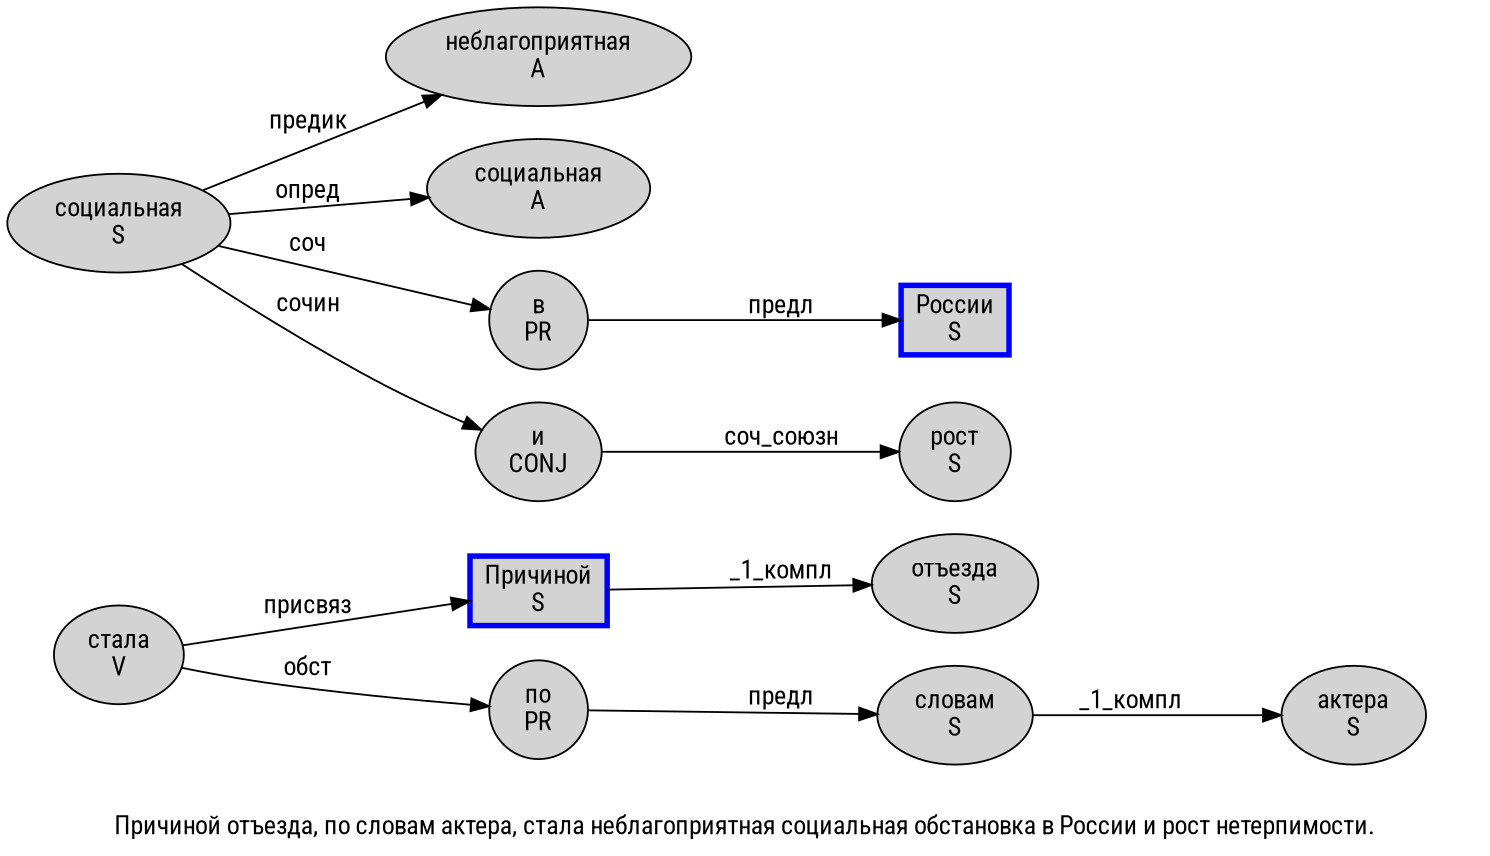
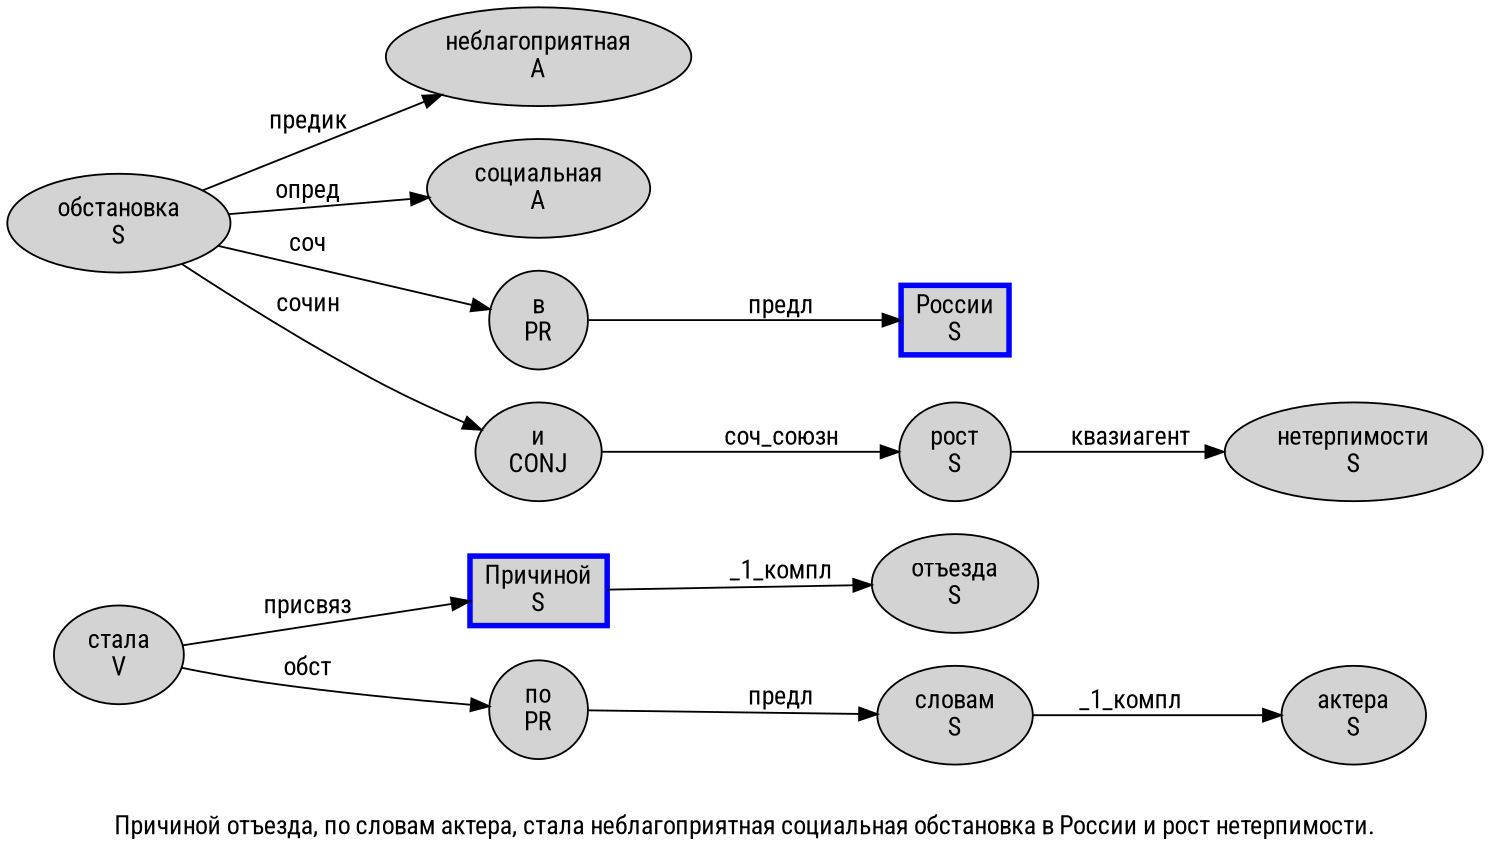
node "социальная S": label "социальная S" -> "обстановка S"
node "нетерпимости S": added
